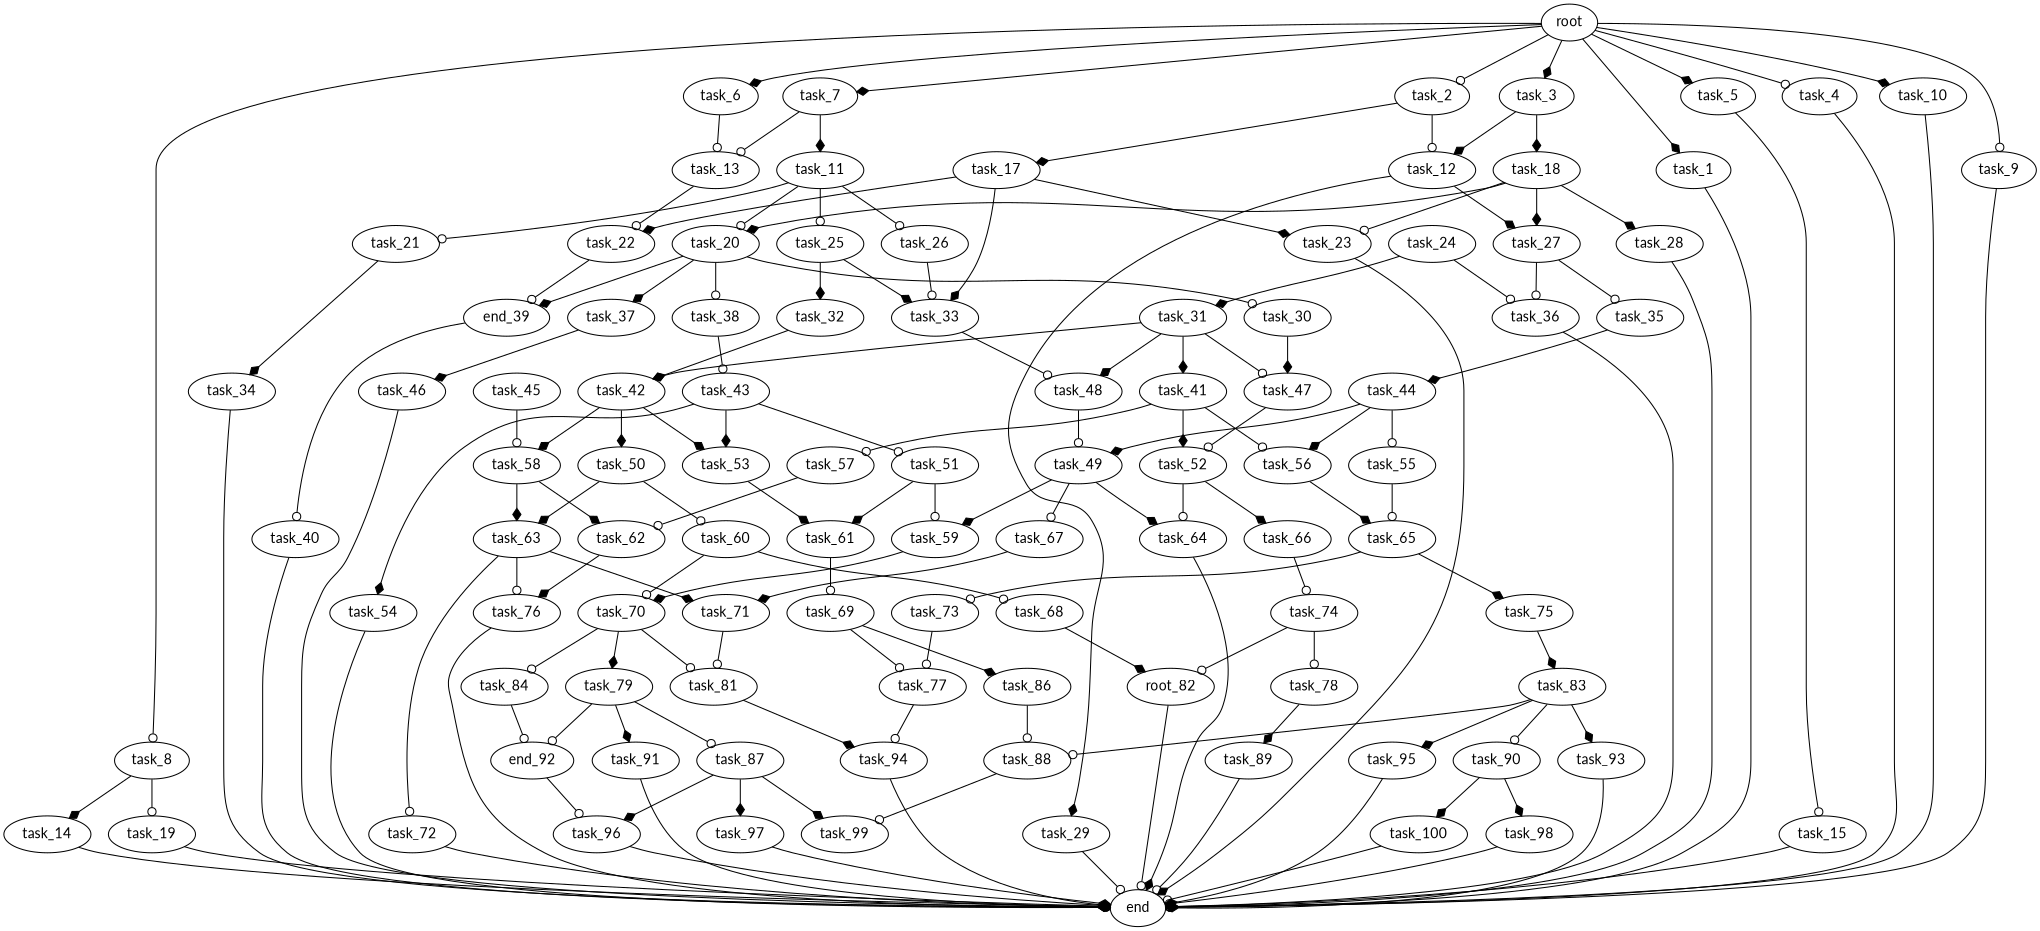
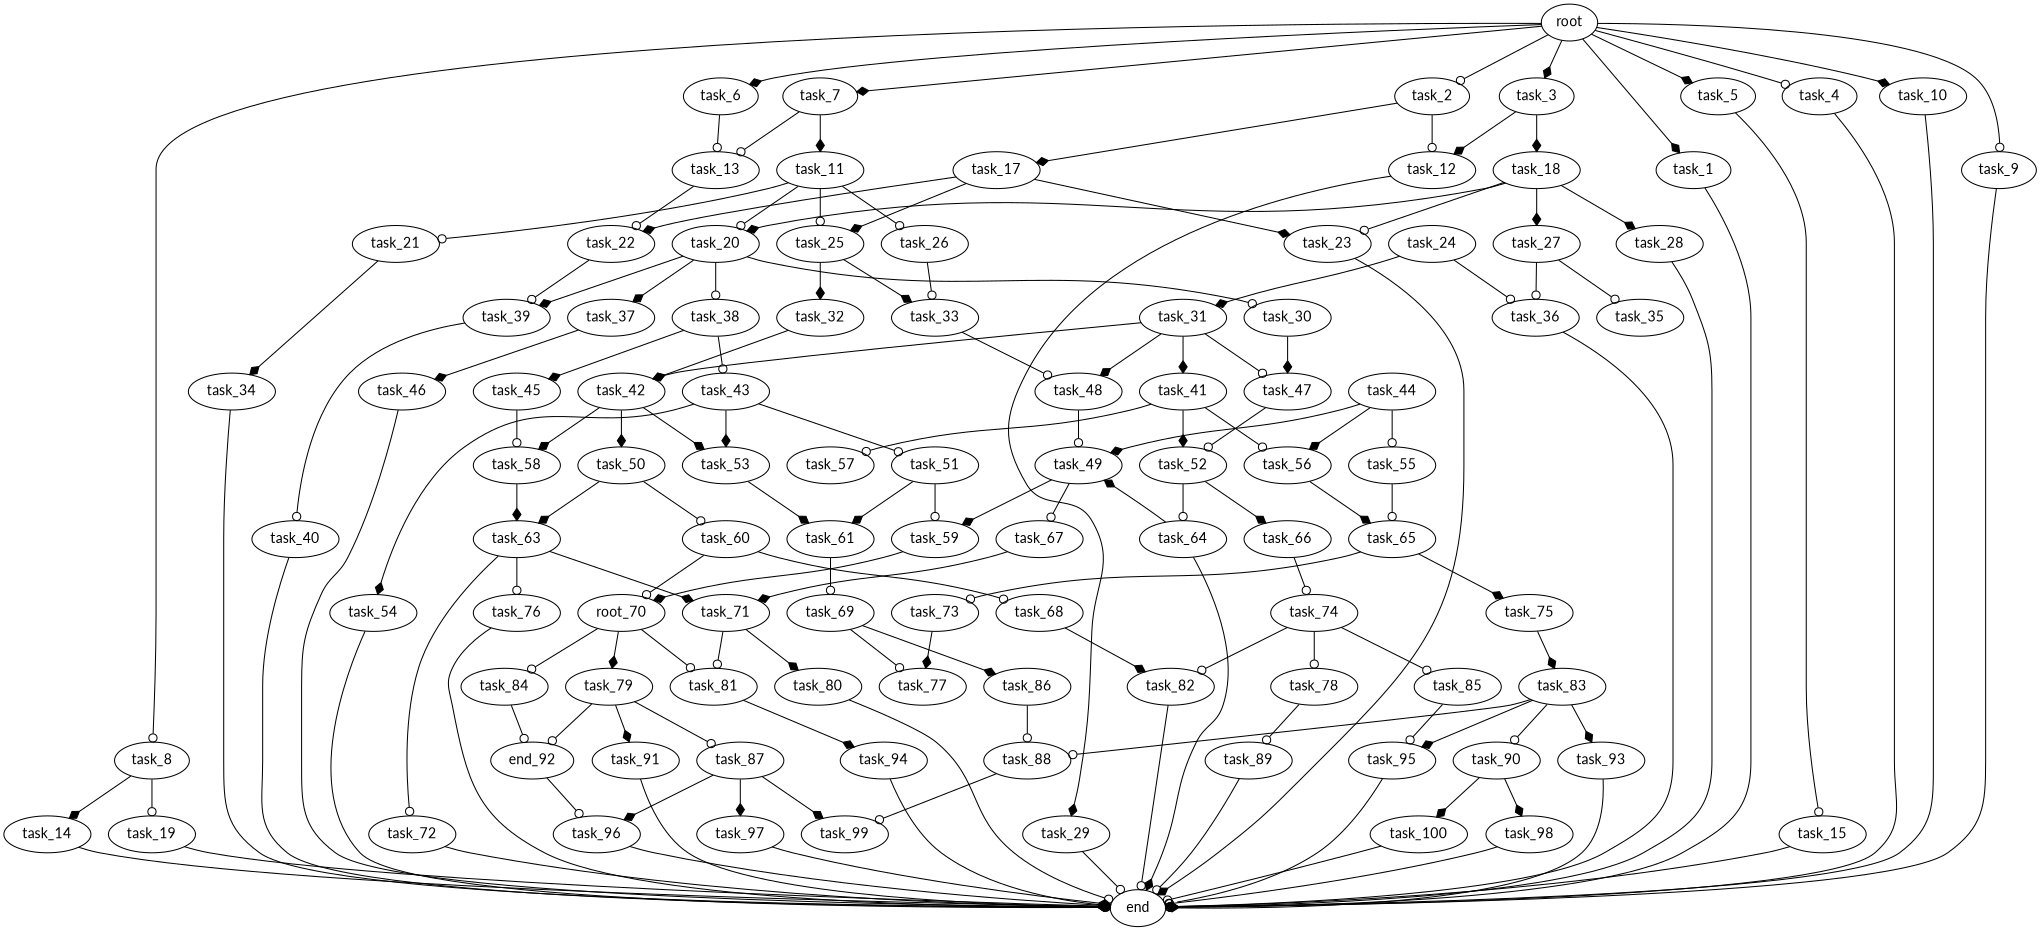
edge "task_12" -> "task_27": removed
edge "task_17" -> "task_33": now "task_17" -> "task_25"
node "end_39": label "end_39" -> "task_39"
edge "task_38" -> "task_45": added
edge "task_35" -> "task_44": removed
edge "task_49" -> "task_64": reversed
node "task_62": removed
node "task_70": label "task_70" -> "root_70"
edge "task_73" -> "task_77": arrowhead odot -> diamond
node "task_80": added
node "root_82": label "root_82" -> "task_82"
node "task_85": added
edge "task_77" -> "task_94": removed
edge "task_78" -> "task_89": arrowhead diamond -> odot
edge "task_95" -> "end": arrowhead diamond -> odot
